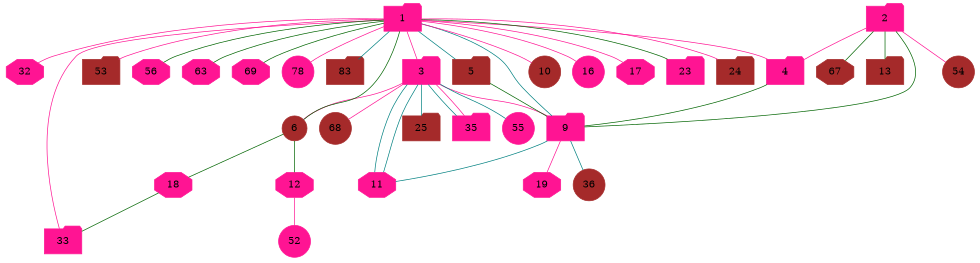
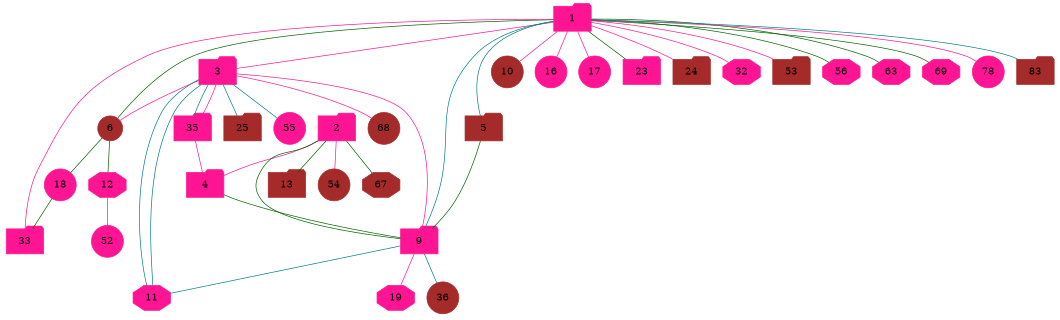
edge "1" -- "4": now "35" -- "4"
node "17": shape octagon -> circle
node "18": shape octagon -> circle
